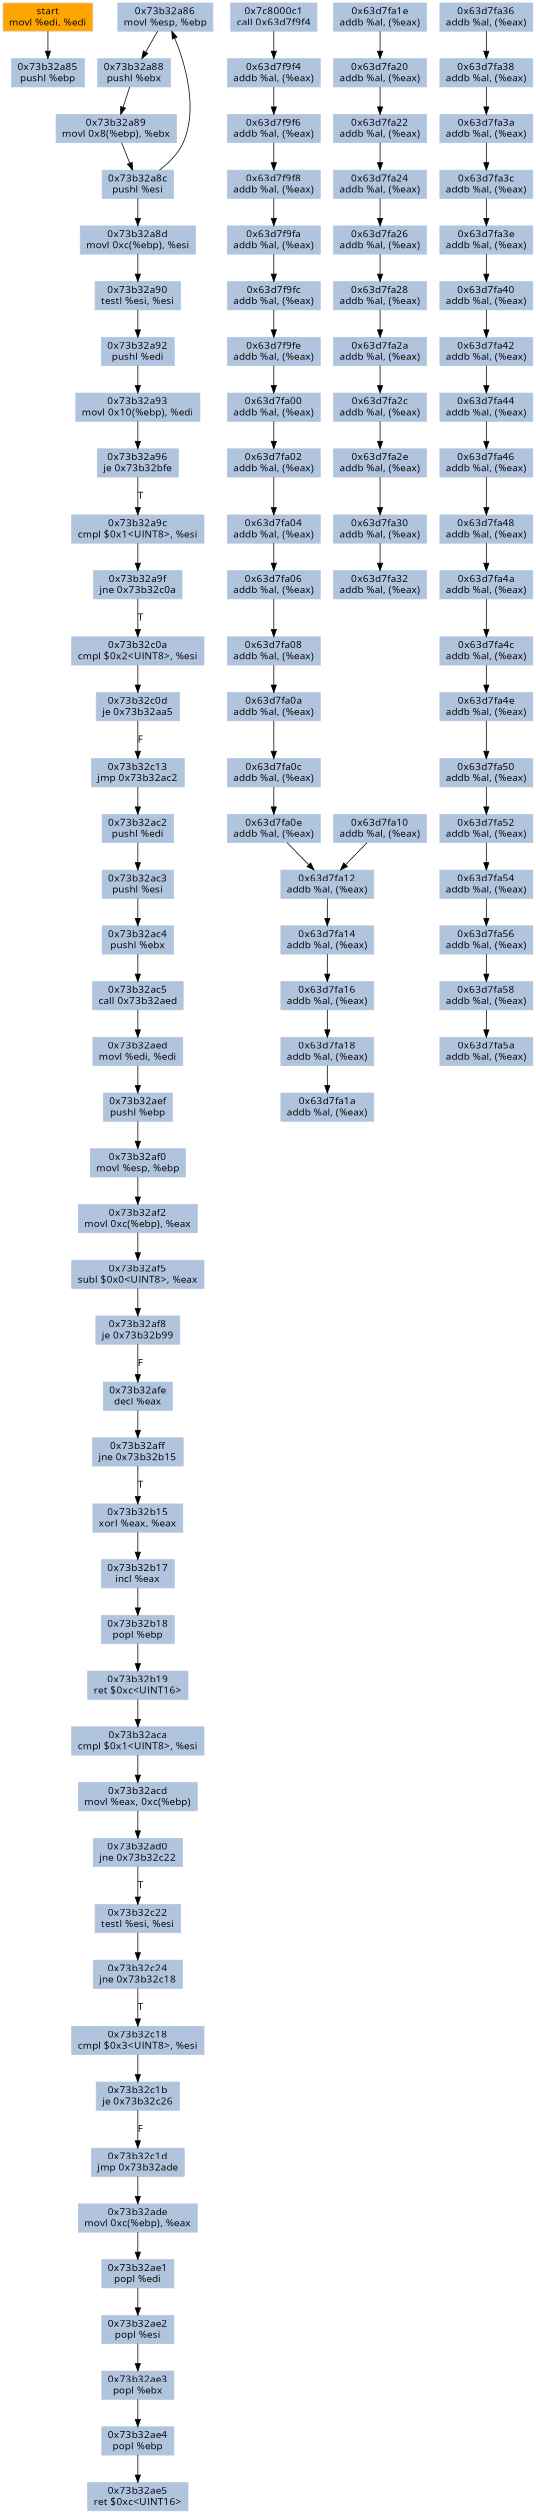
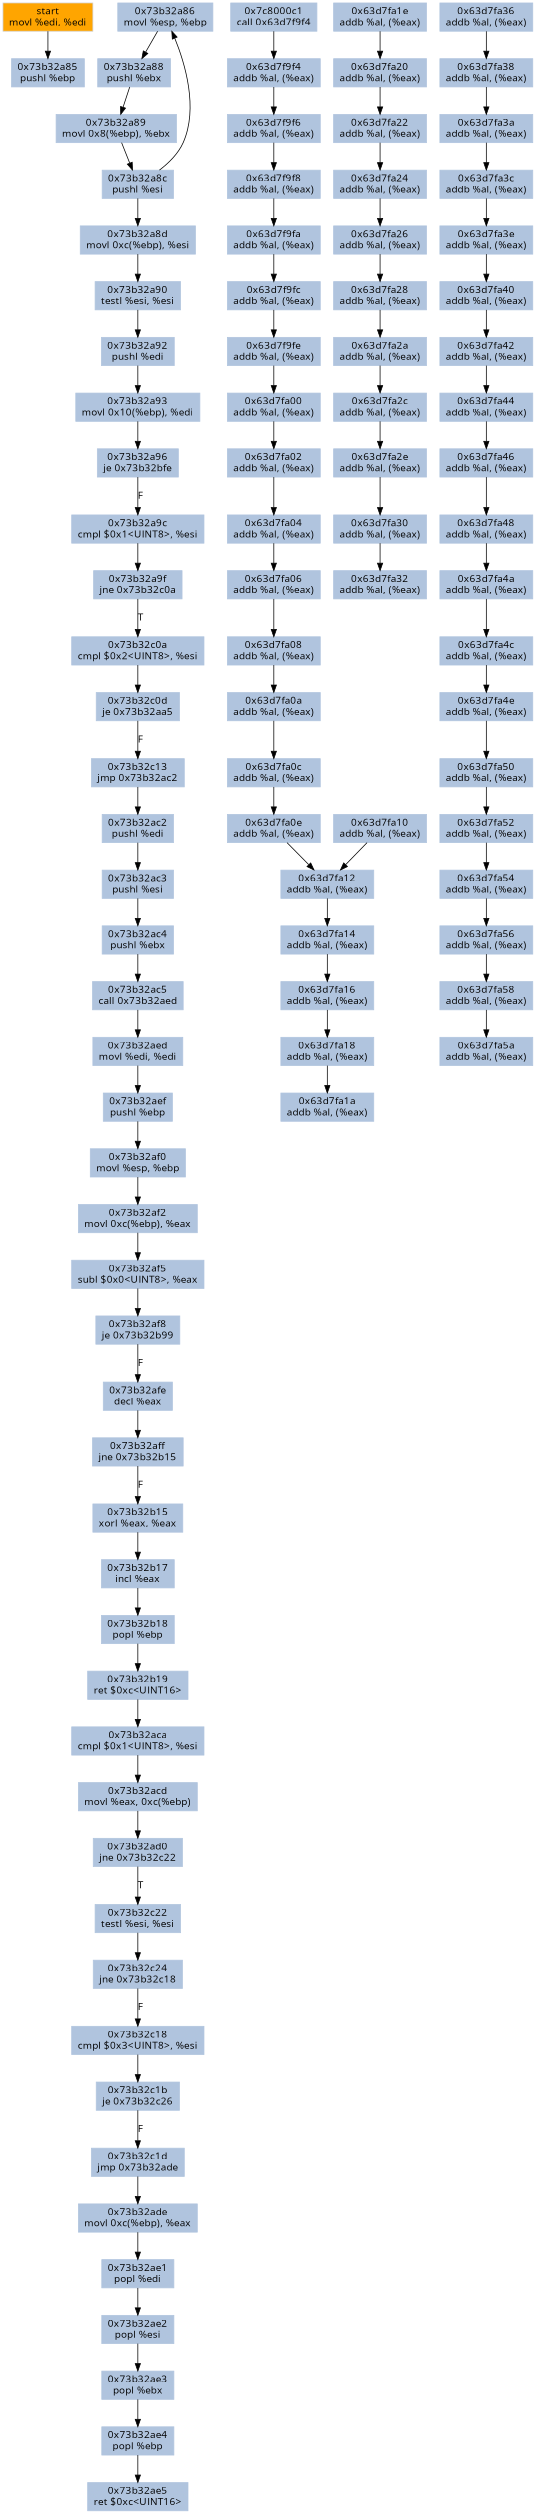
edge "0x73b32a96 je 0x73b32bfe" -> "0x73b32a9c cmpl $0x1<UINT8>, %esi": label "T" -> "F"
edge "0x73b32aff jne 0x73b32b15" -> "0x73b32b15 xorl %eax, %eax": label "T" -> "F"
edge "0x73b32c24 jne 0x73b32c18" -> "0x73b32c18 cmpl $0x3<UINT8>, %esi": label "T" -> "F"
